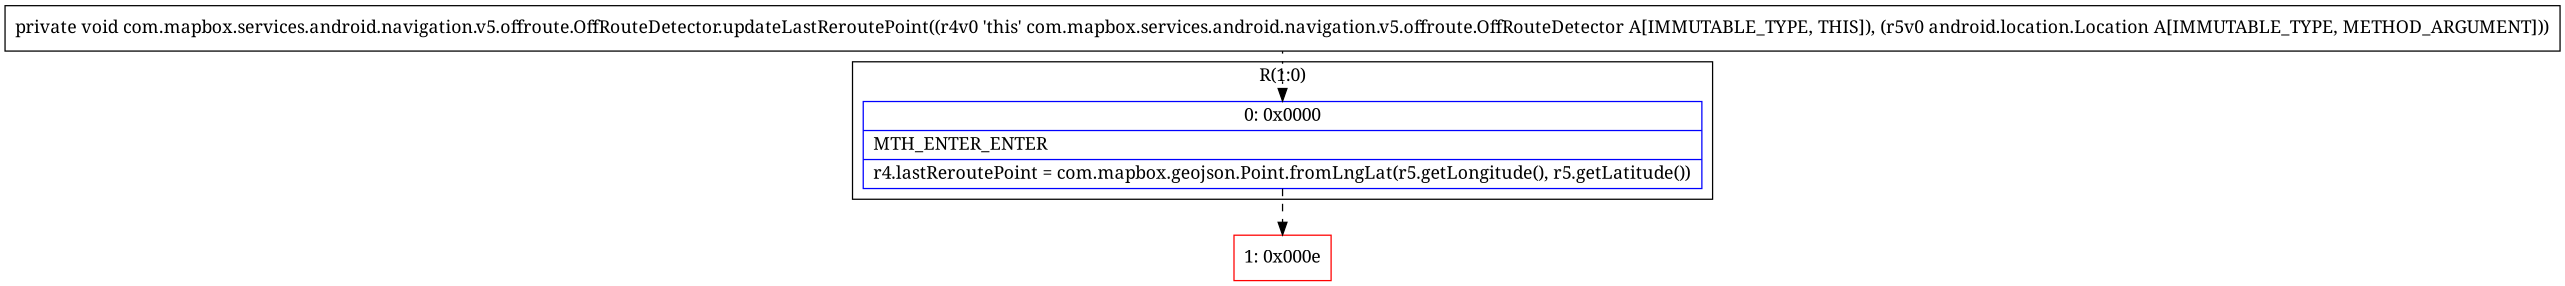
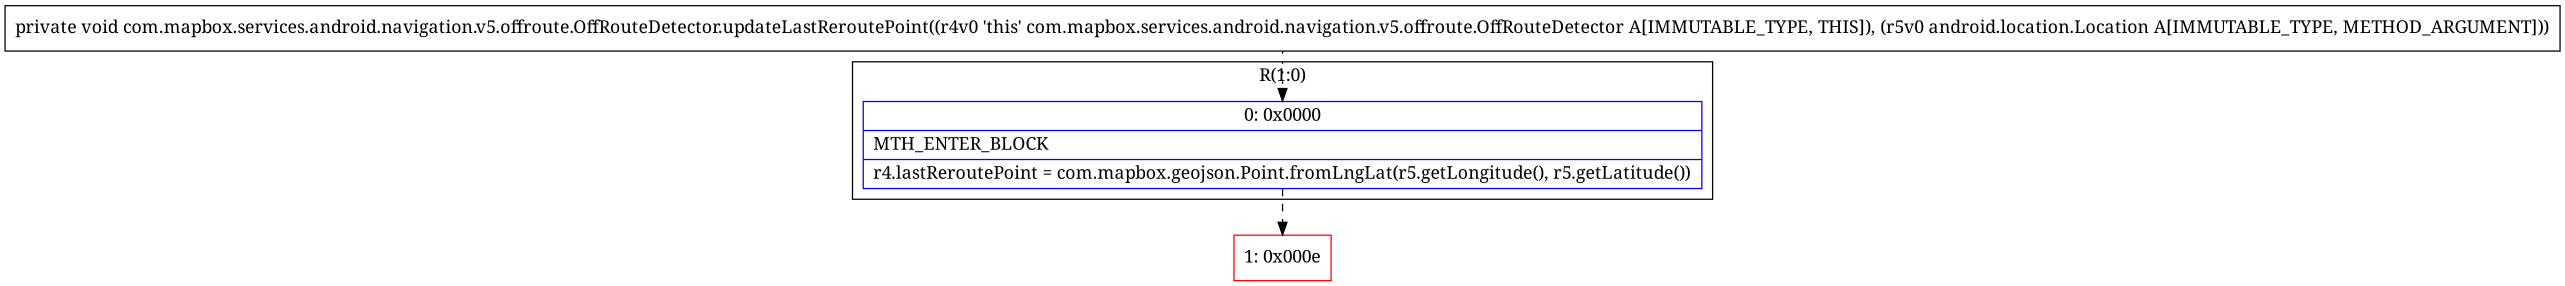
node "0: 0x0000": text "MTH_ENTER_ENTER" -> "MTH_ENTER_BLOCK"
